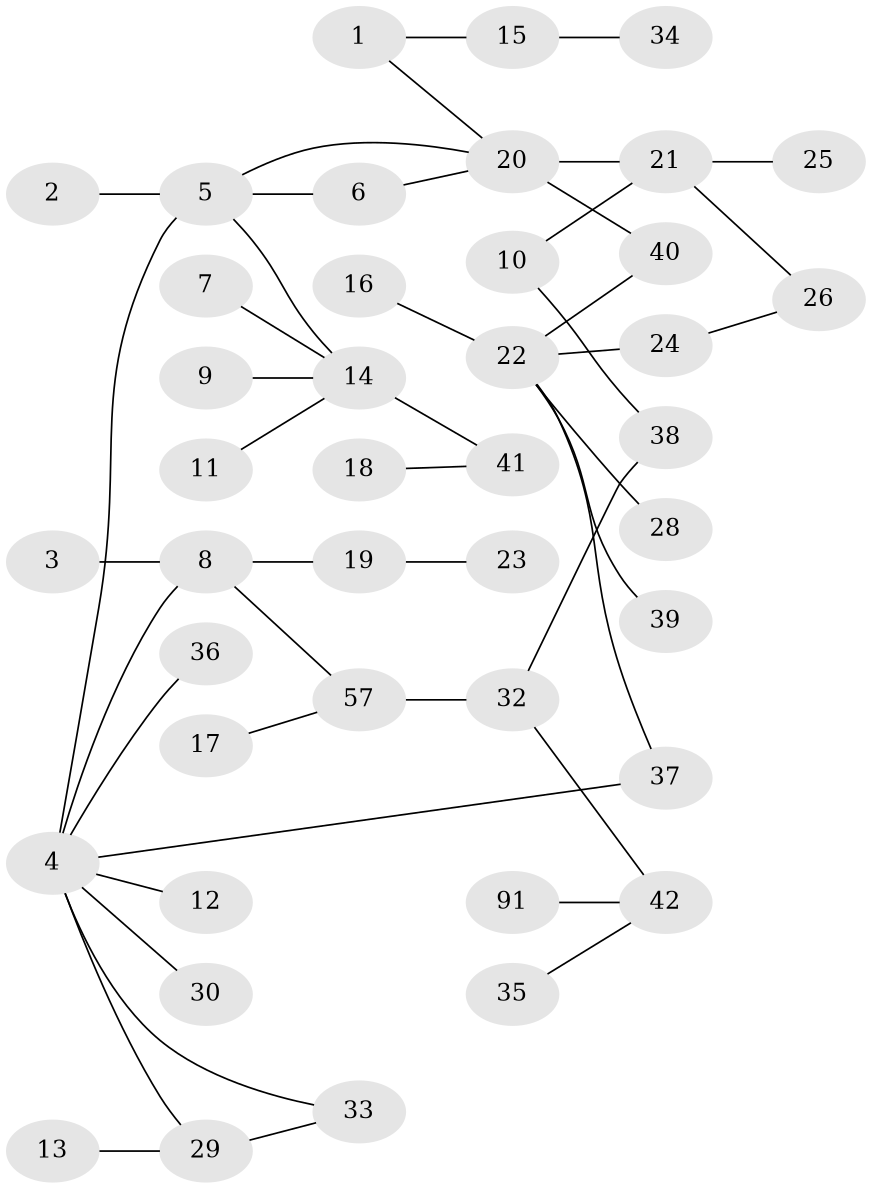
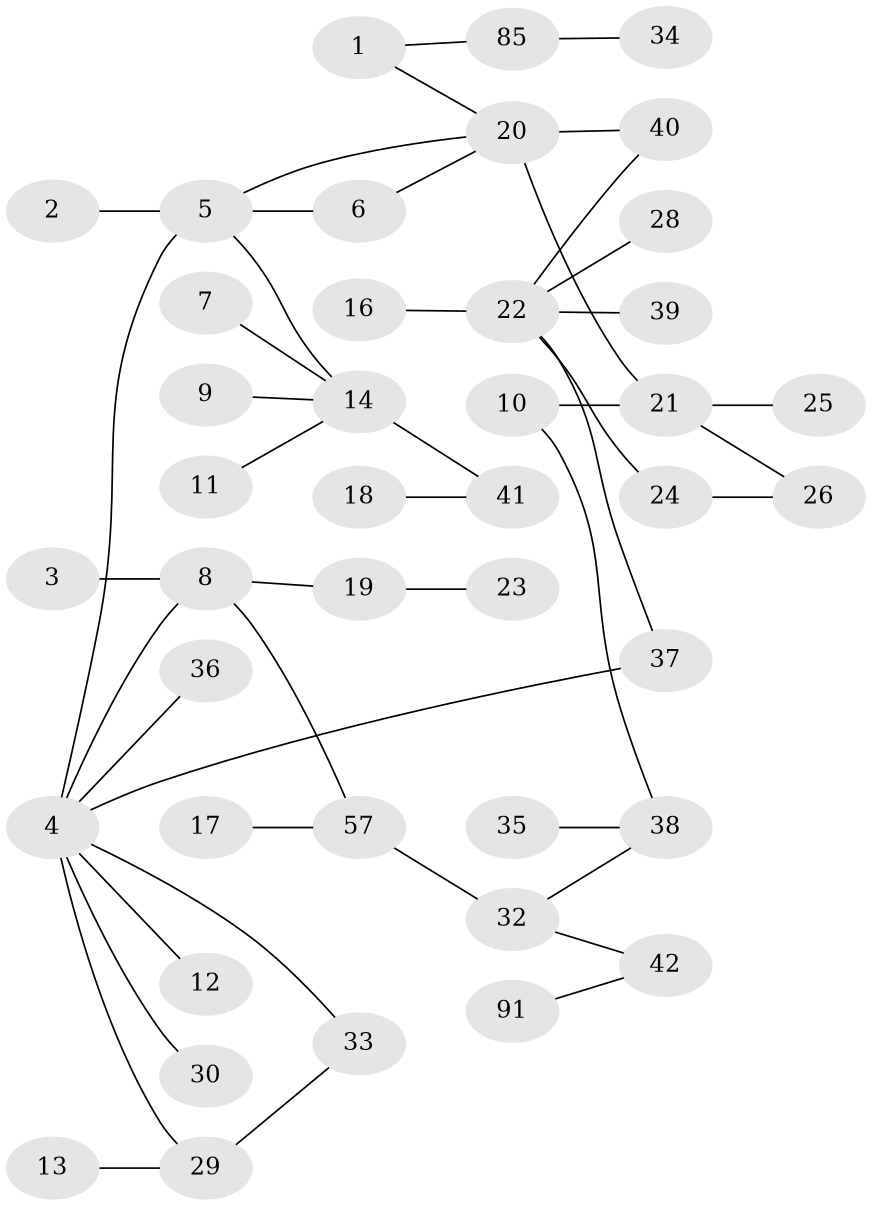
node "15": label "15" -> "85"
edge "42" -- "35": now "38" -- "35"
